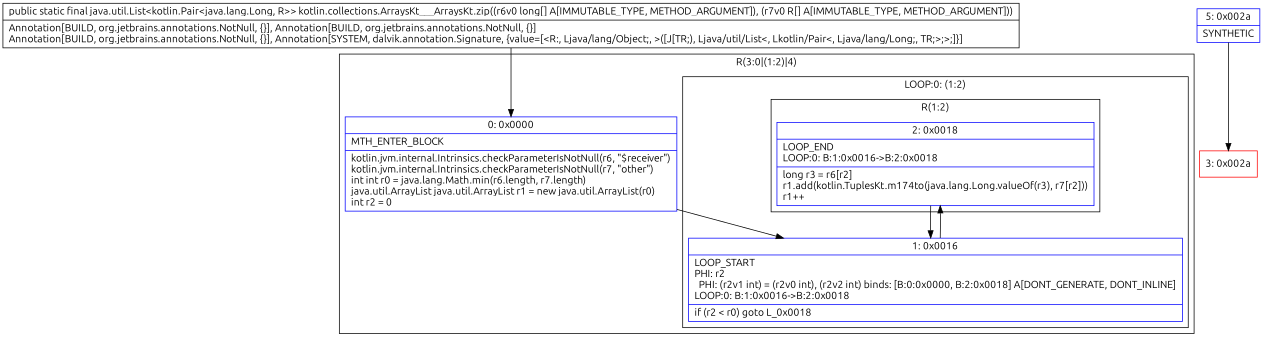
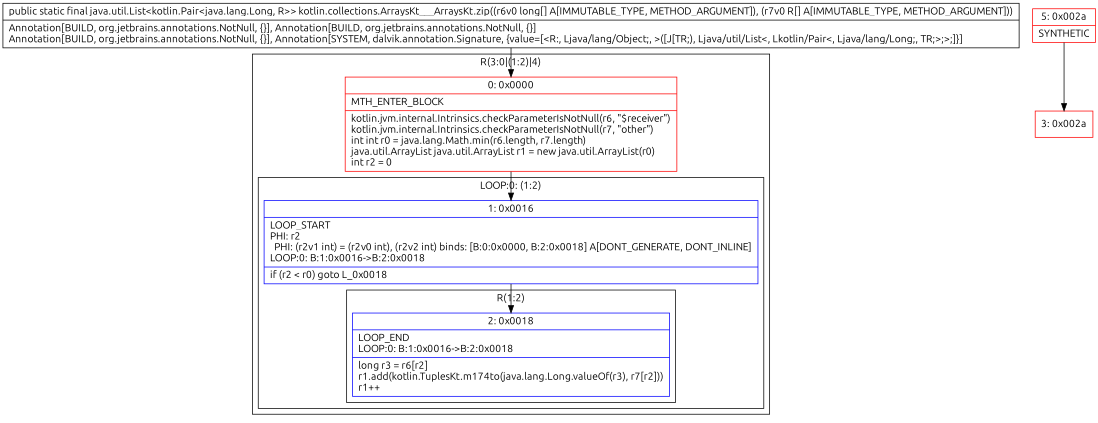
node "5: 0x002a": color blue -> red
node "0: 0x0000": color blue -> red
edge "2: 0x0018" -> "1: 0x0016": removed
